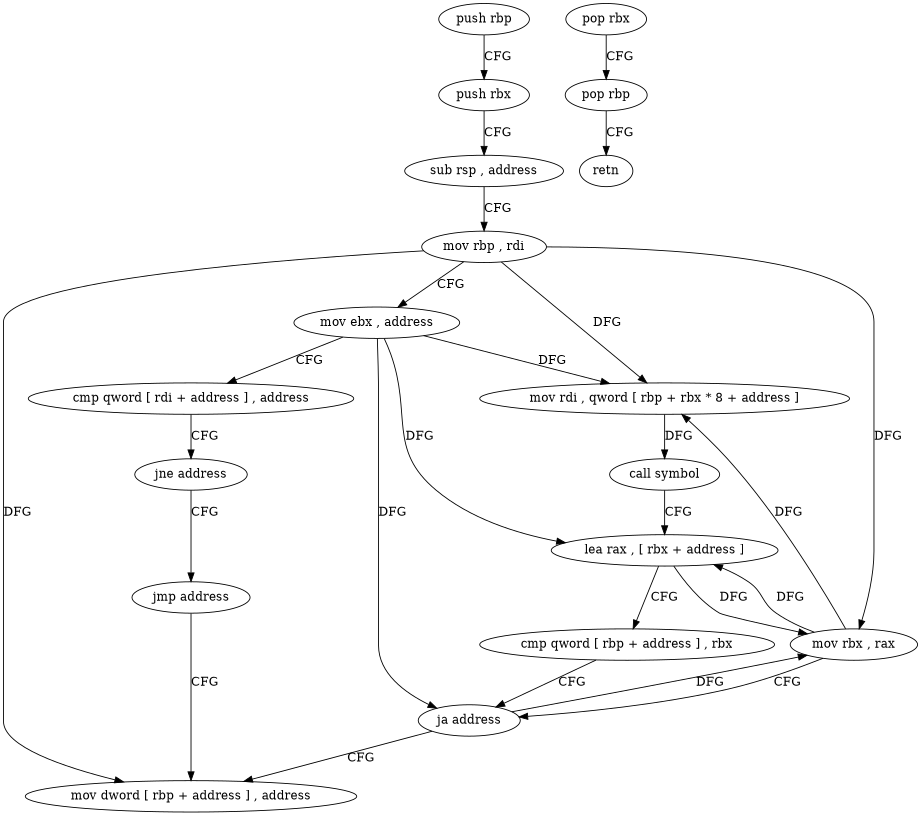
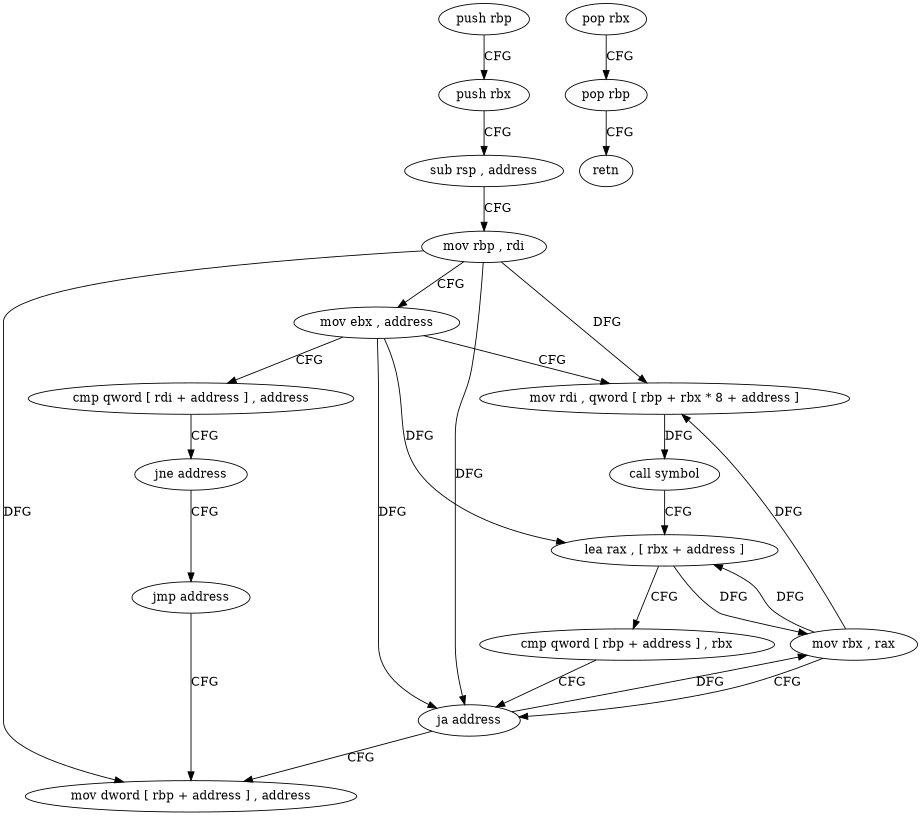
edge "mov rbp , rdi" -> "mov rbx , rax": now "mov rbp , rdi" -> "ja address"
edge "mov ebx , address" -> "mov rdi , qword [ rbp + rbx * 8 + address ]": label "DFG" -> "CFG"
